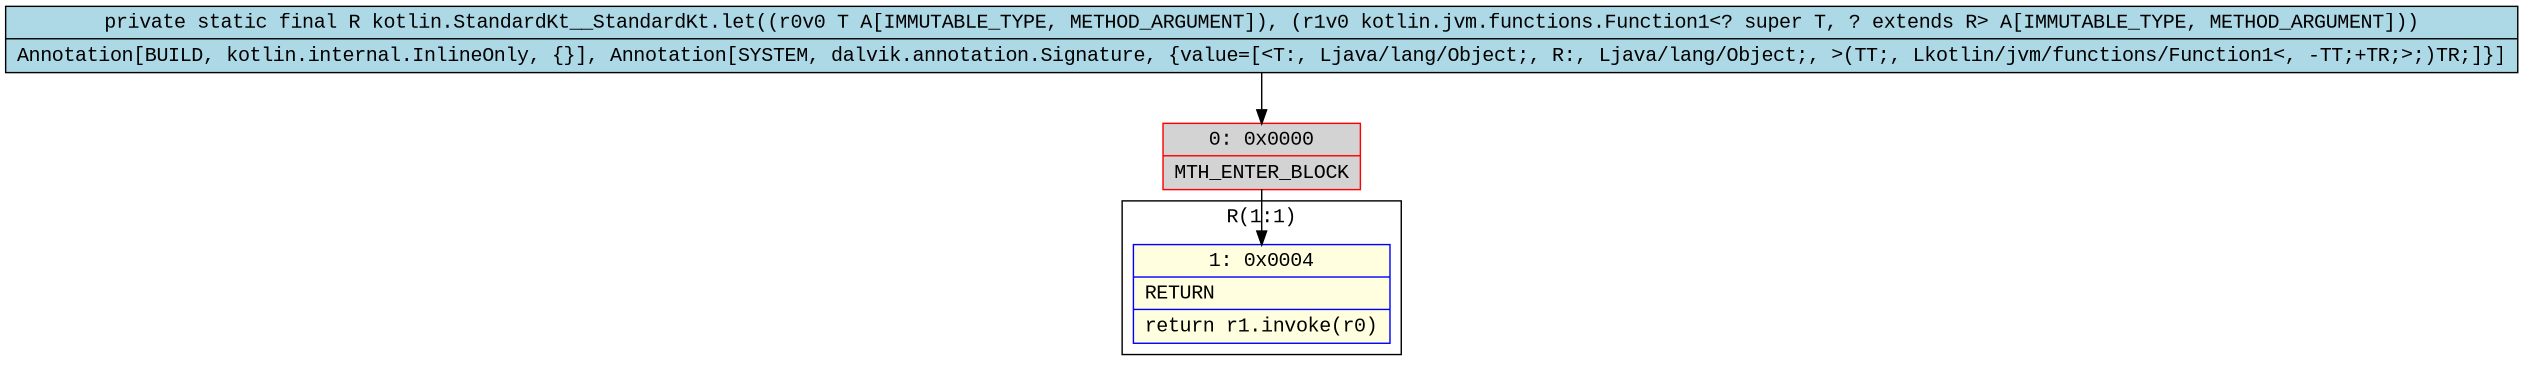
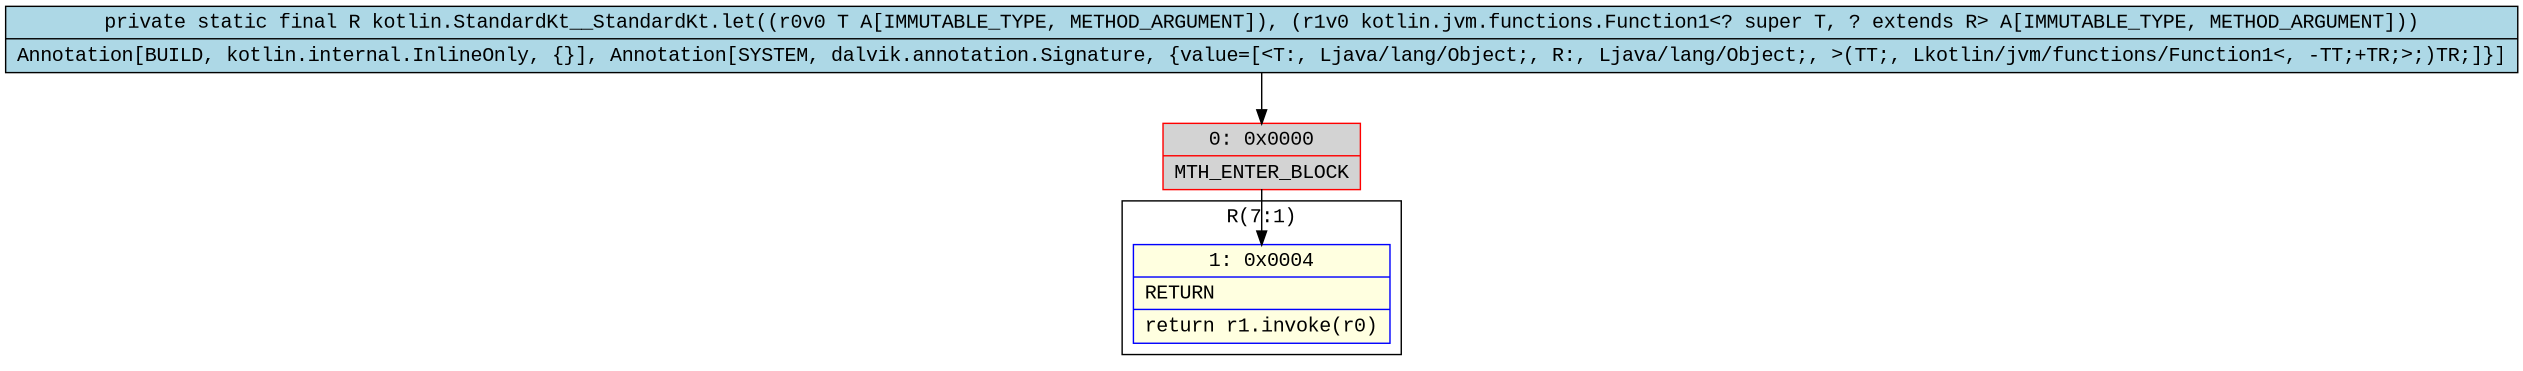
cluster "R(1:1)": label "R(1:1)" -> "R(7:1)"
